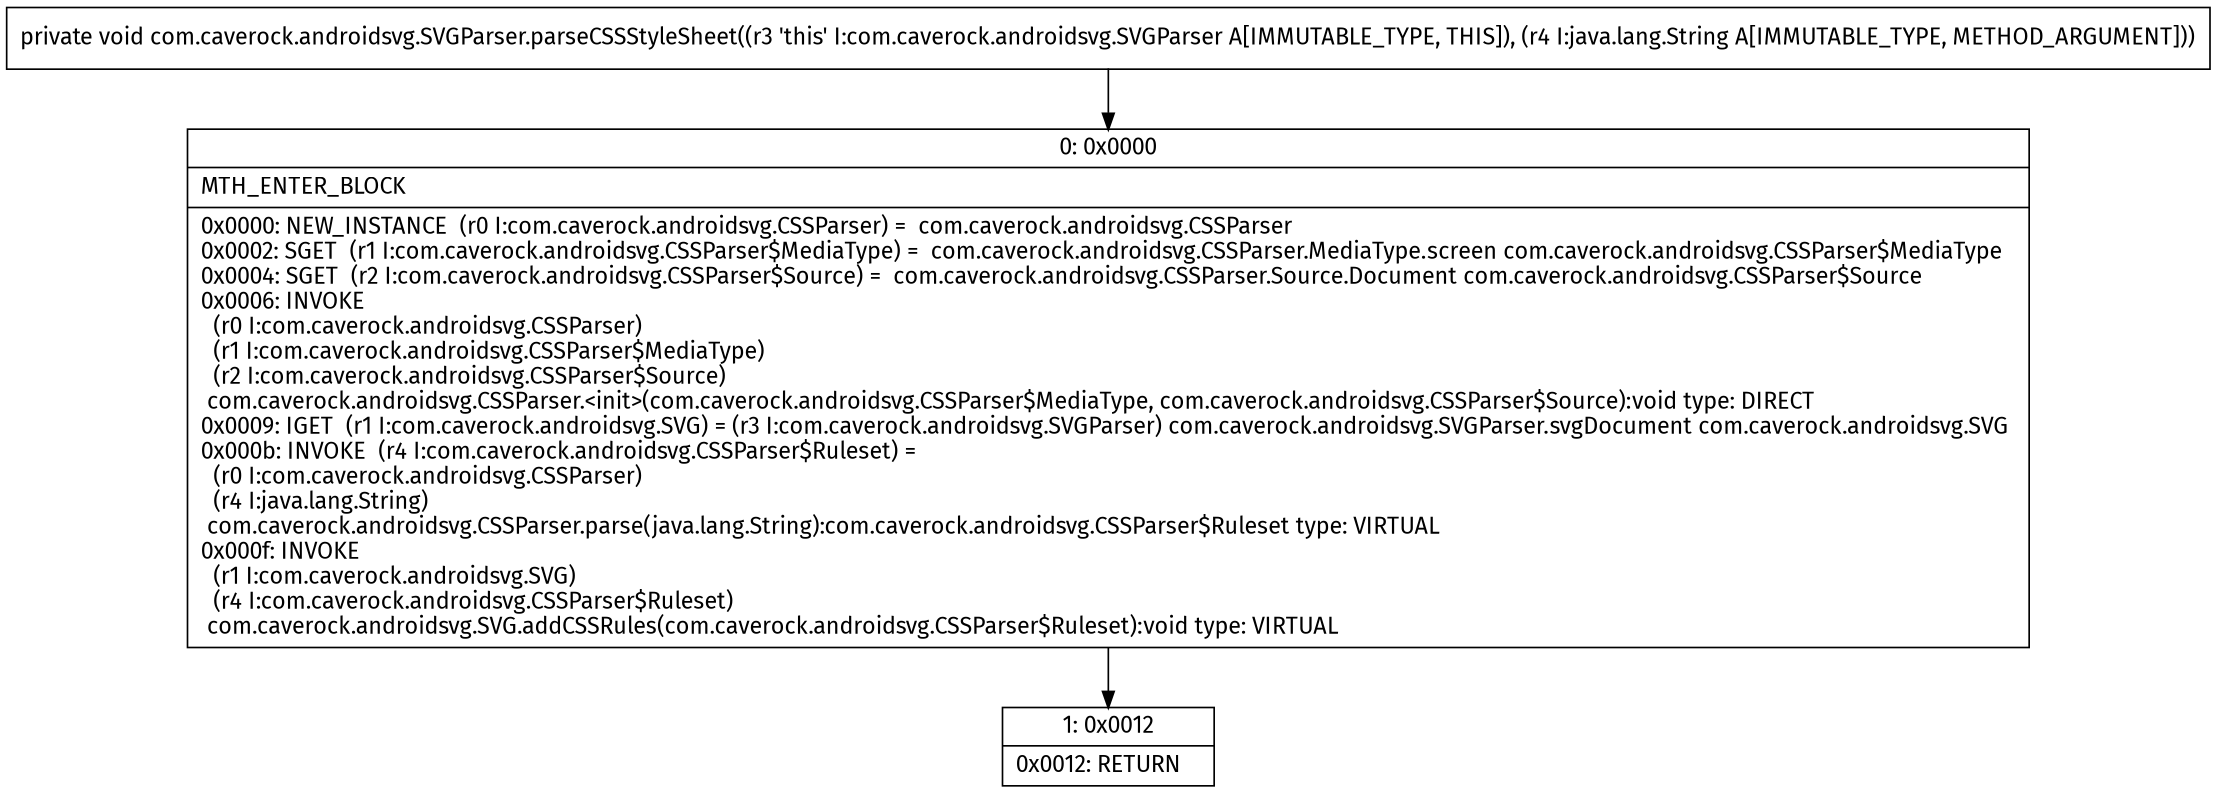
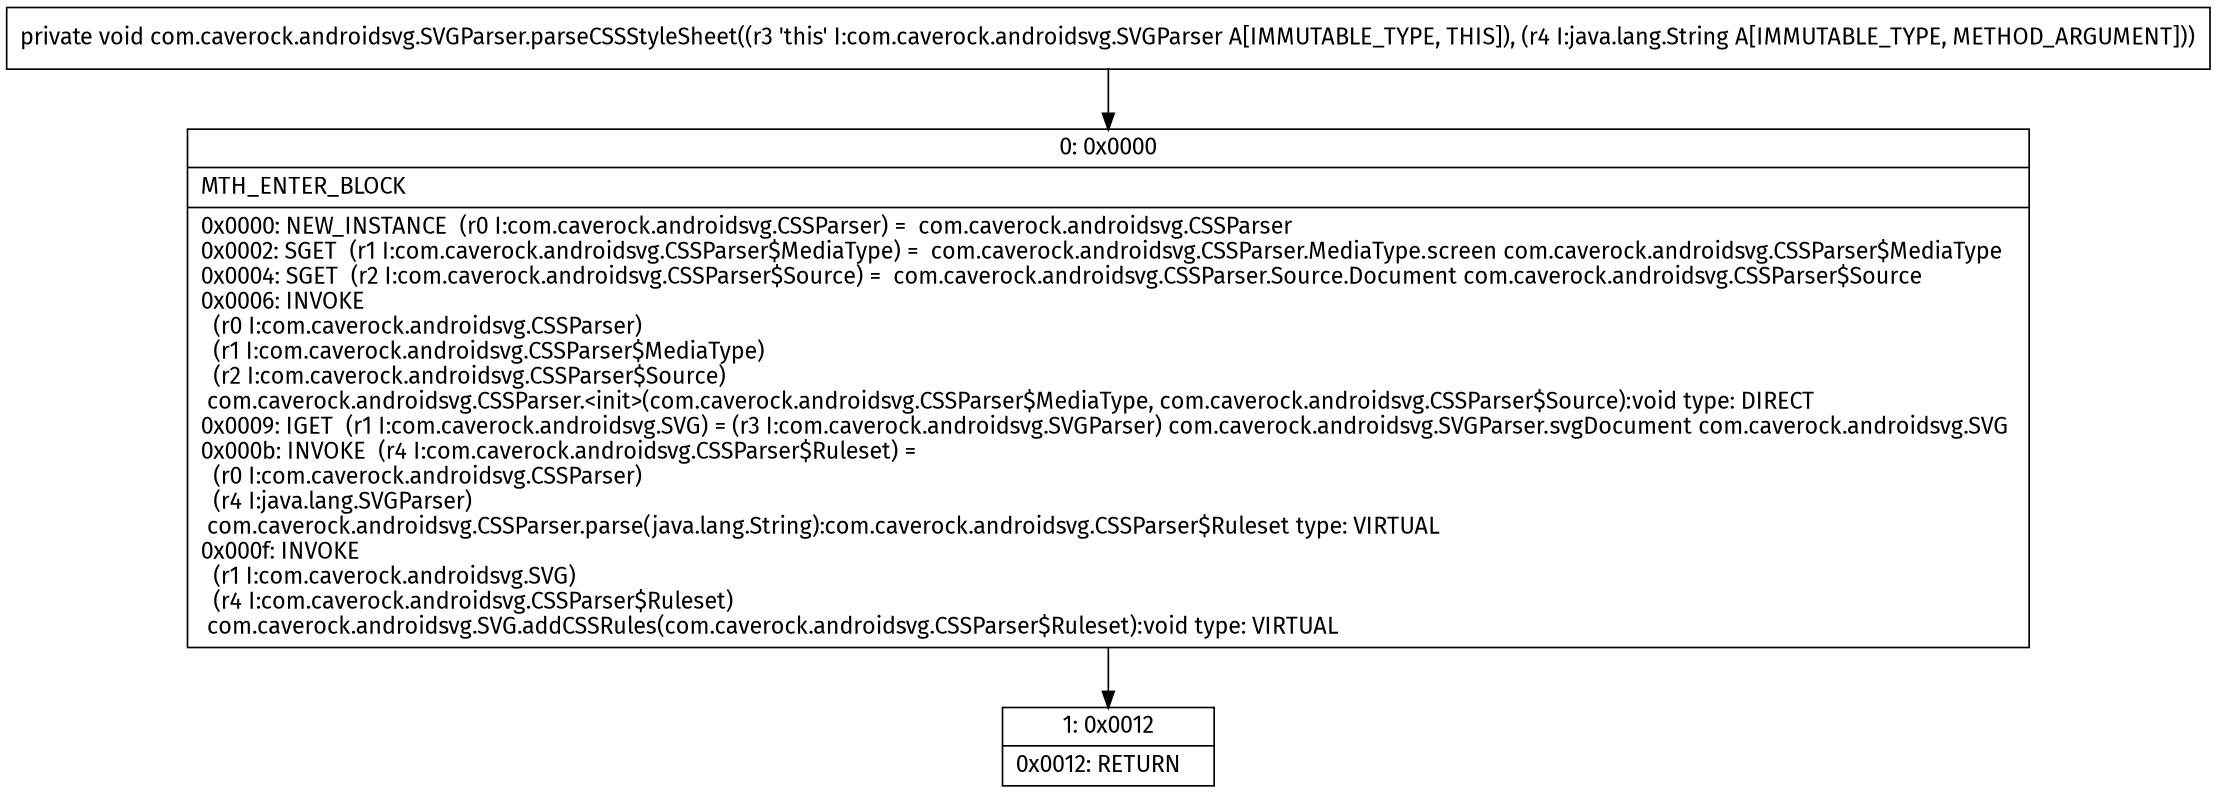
node "0: 0x0000": text "(r4 I:java.lang.String)" -> "(r4 I:java.lang.SVGParser)"
